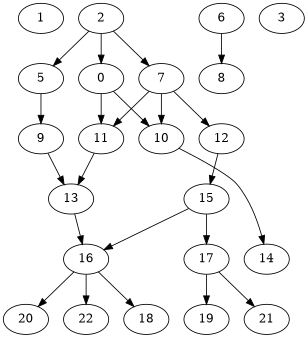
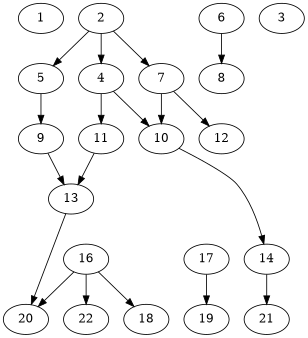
node "0": label "0" -> "4"
edge "7" -> "11": removed
node "15": removed
edge "13" -> "16": now "13" -> "20"
edge "17" -> "21": now "14" -> "21"
